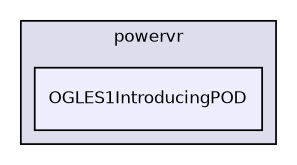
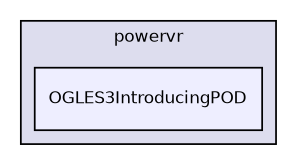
node "OGLES1IntroducingPOD": label "OGLES1IntroducingPOD" -> "OGLES3IntroducingPOD"
